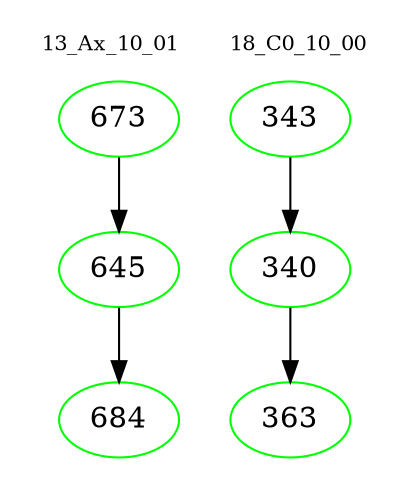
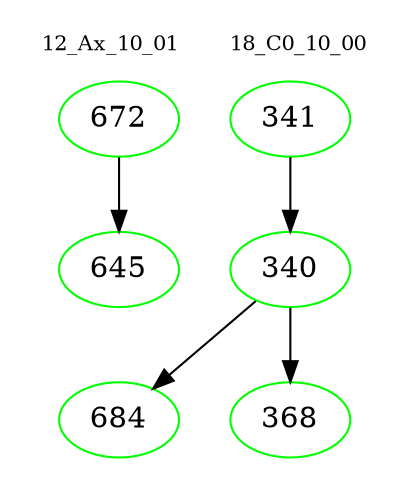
cluster "13_Ax_10_01": label "13_Ax_10_01" -> "12_Ax_10_01"
node "673": label "673" -> "672"
node "343": label "343" -> "341"
edge "645" -> "684": now "340" -> "684"
node "363": label "363" -> "368"
